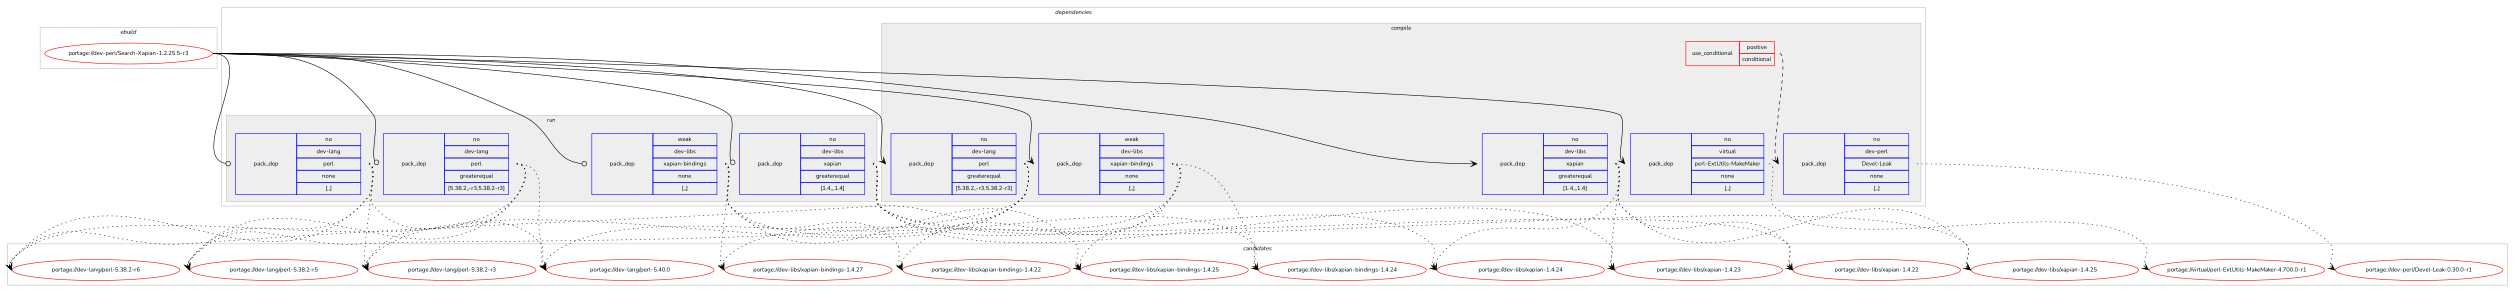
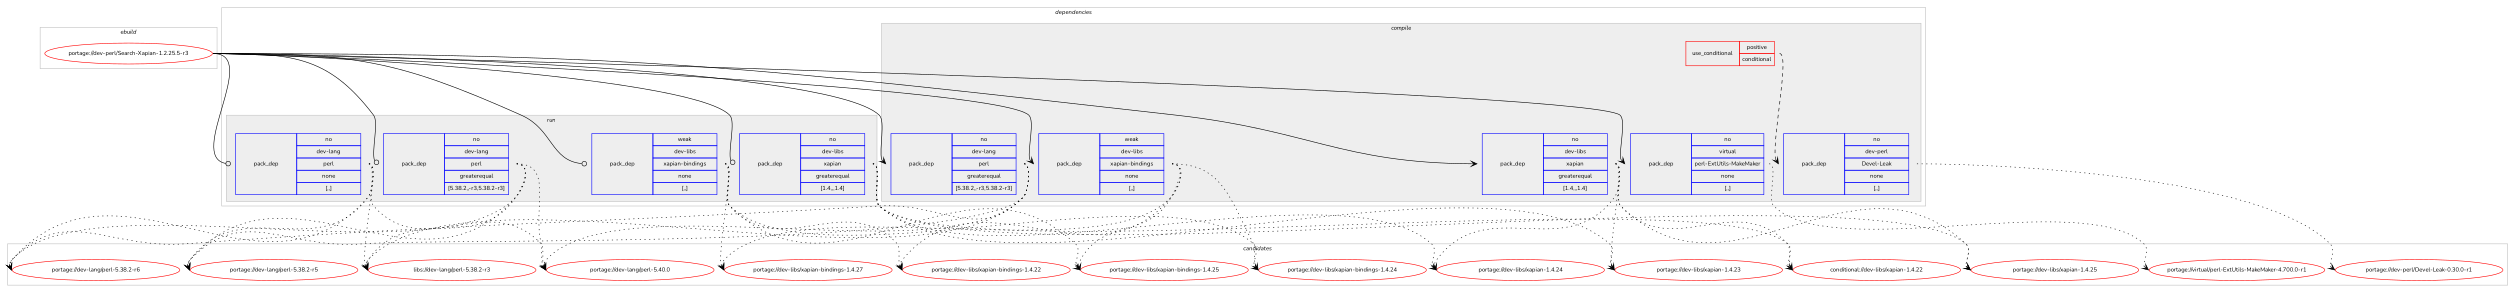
node "portage://dev-lang/perl-5.38.2-r3": label "portage://dev-lang/perl-5.38.2-r3" -> "libs://dev-lang/perl-5.38.2-r3"
node "portage://dev-libs/xapian-1.4.22": label "portage://dev-libs/xapian-1.4.22" -> "conditional://dev-libs/xapian-1.4.22"
